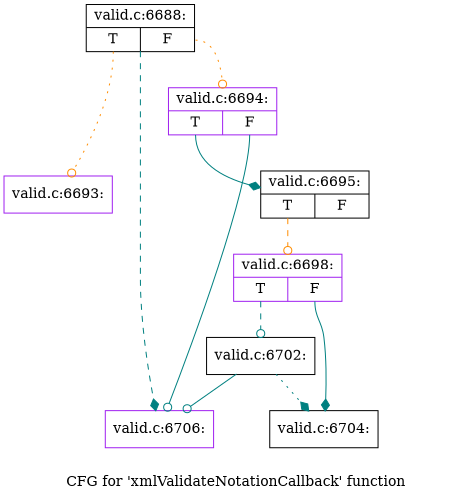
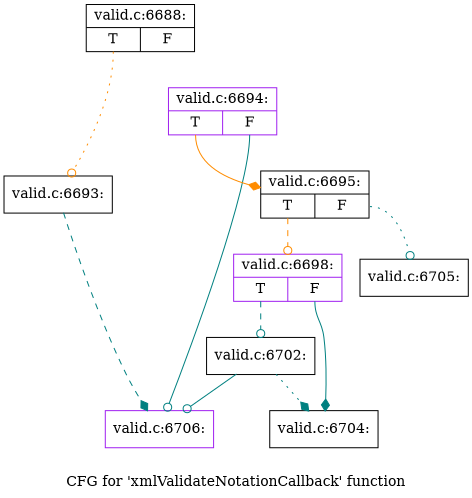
edge "valid.c:6688:" -> "valid.c:6694:": removed
edge "valid.c:6694:" -> "valid.c:6695:": color teal -> darkorange
node "valid.c:6693:": color purple -> black
edge "valid.c:6688:" -> "valid.c:6706:": now "valid.c:6693:" -> "valid.c:6706:"
node "valid.c:6705:": added
